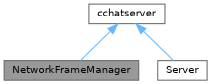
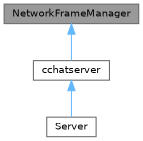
edge "NetworkFrameManager" -> "cchatserver": reversed
